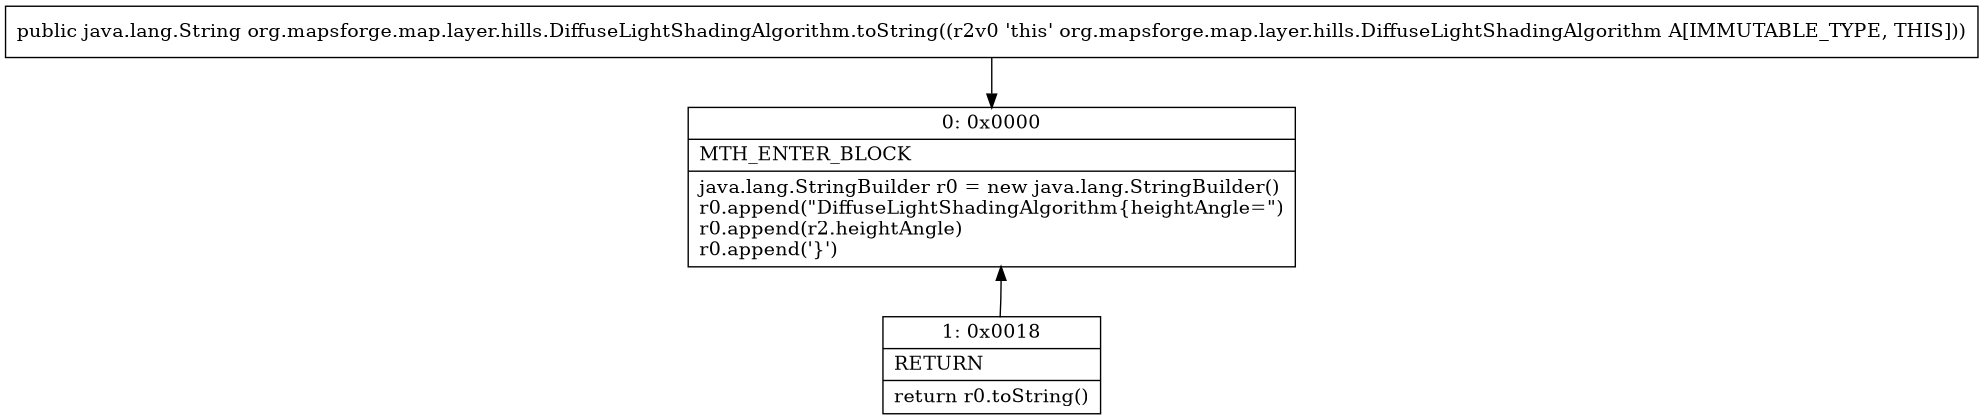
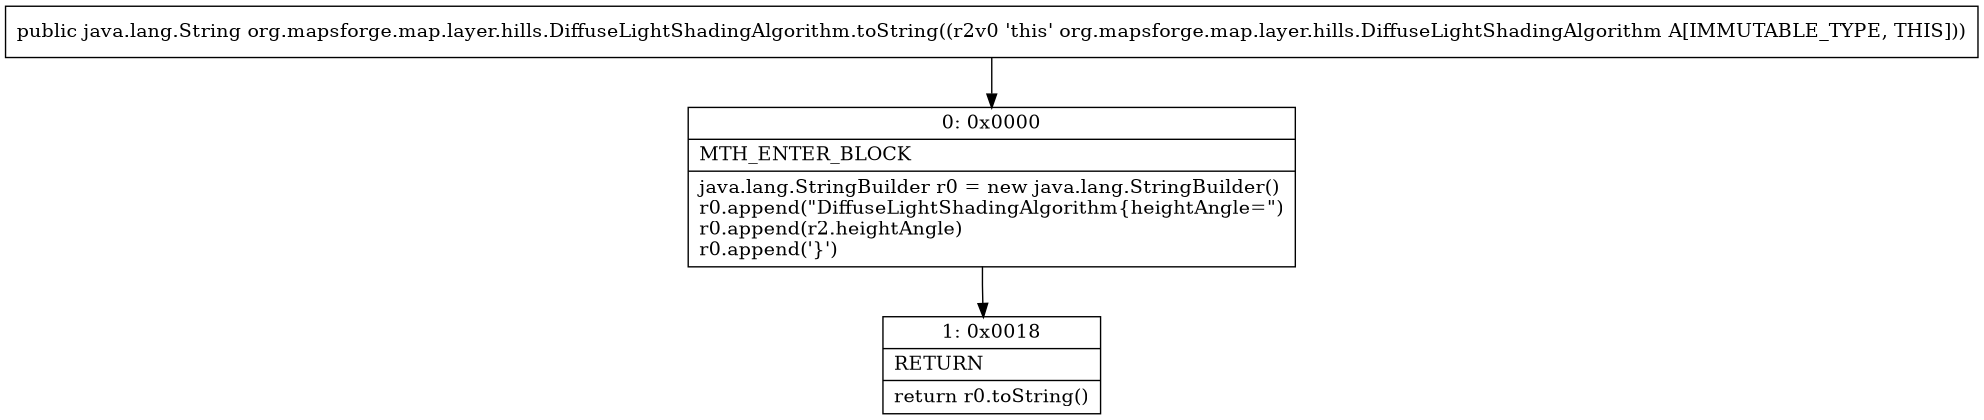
edge "1: 0x0018" -> "0: 0x0000": reversed
